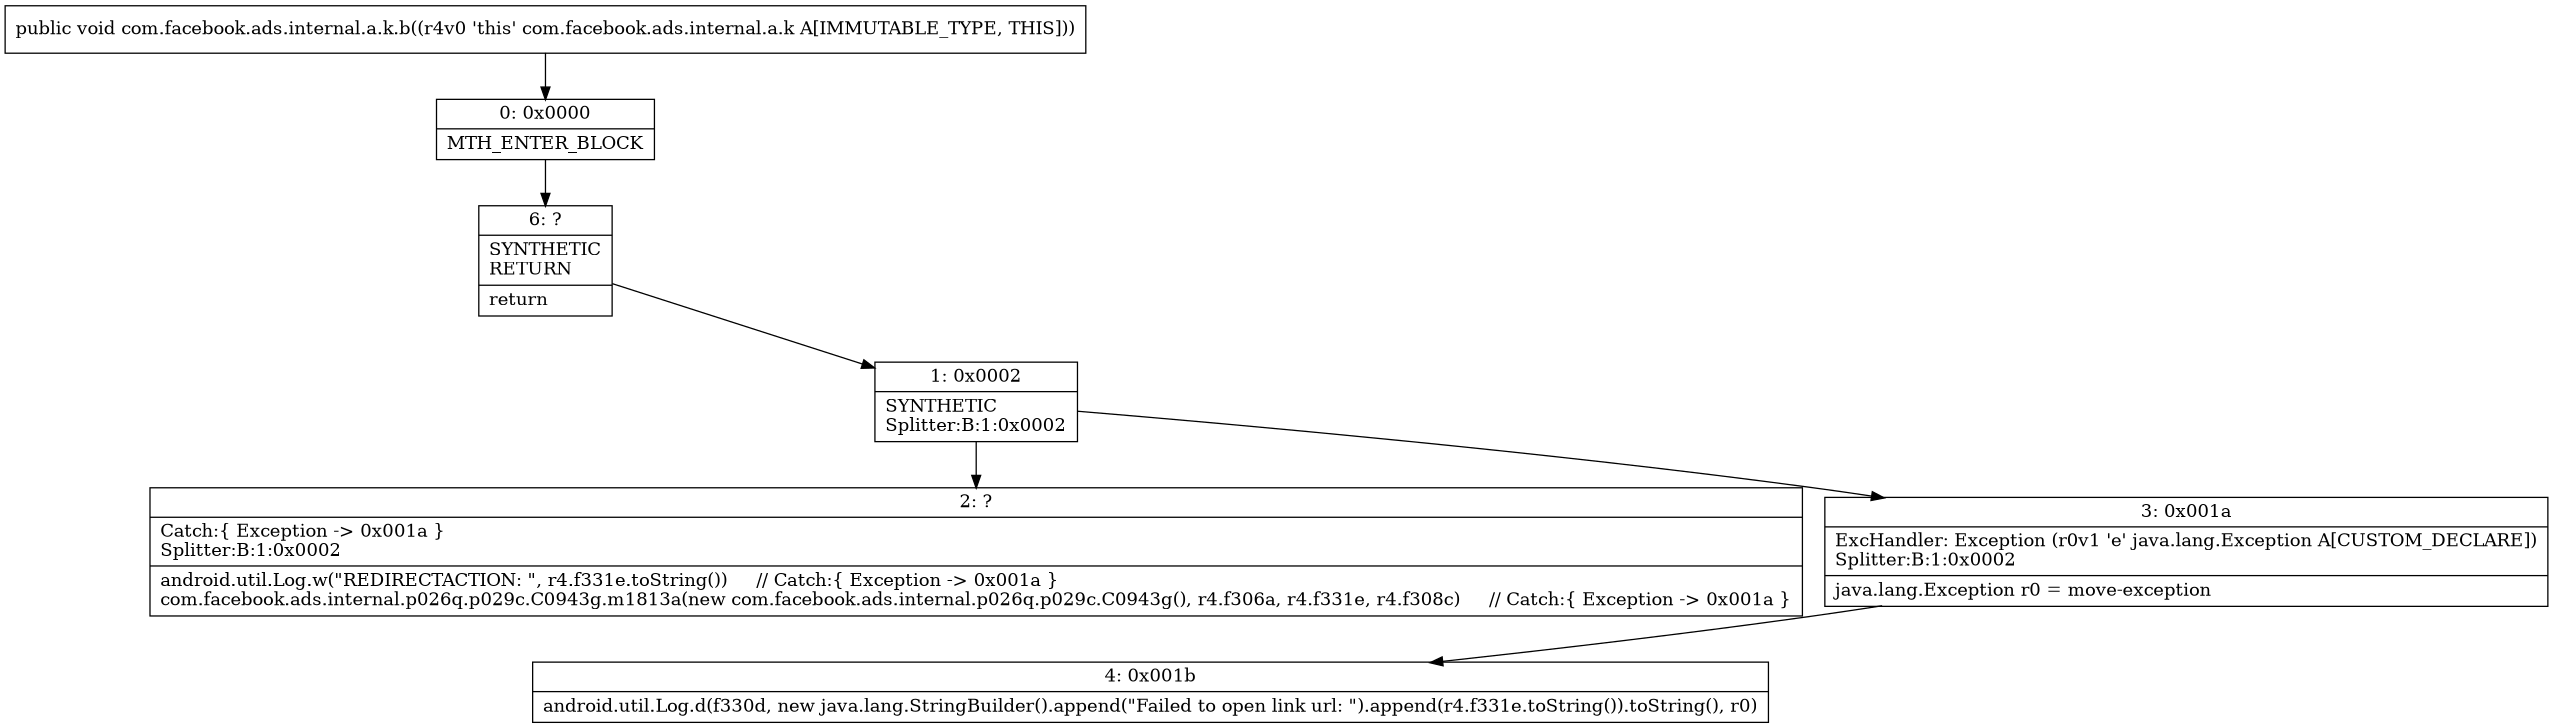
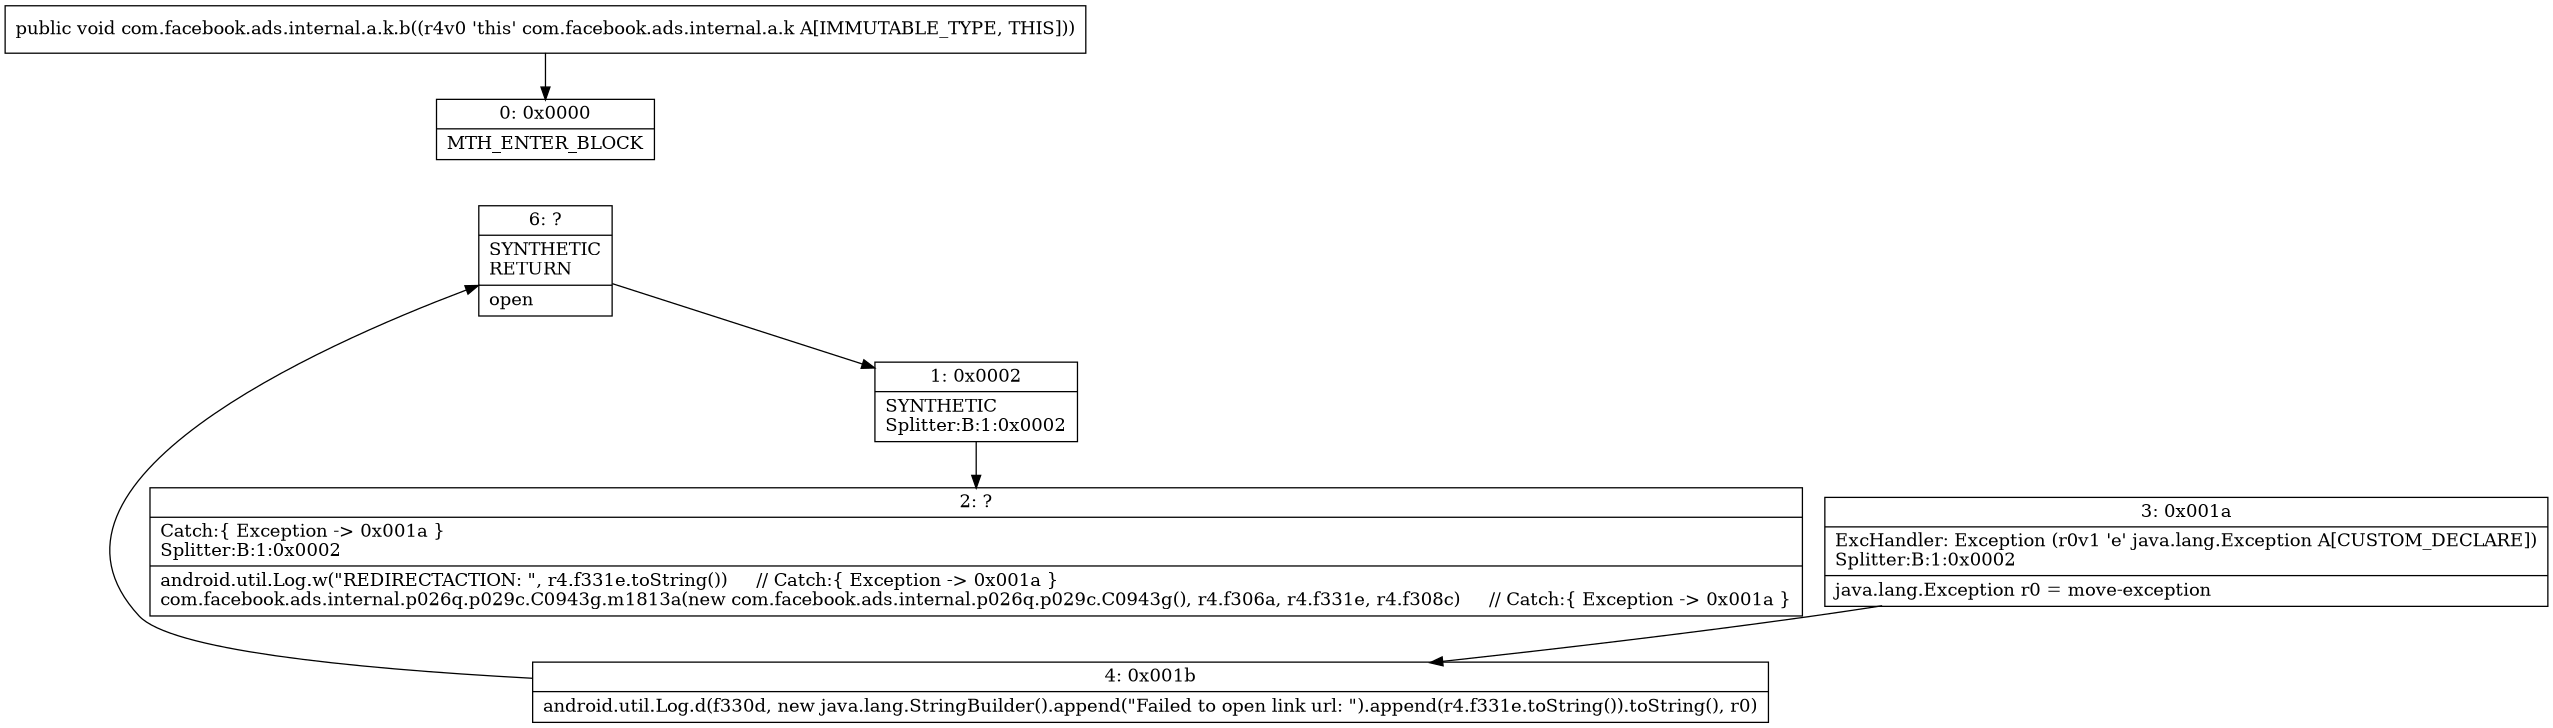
edge "0: 0x0000" -> "6: ?": now "4: 0x001b" -> "6: ?"
node "6: ?": text "return" -> "open"
edge "1: 0x0002" -> "3: 0x001a": removed
